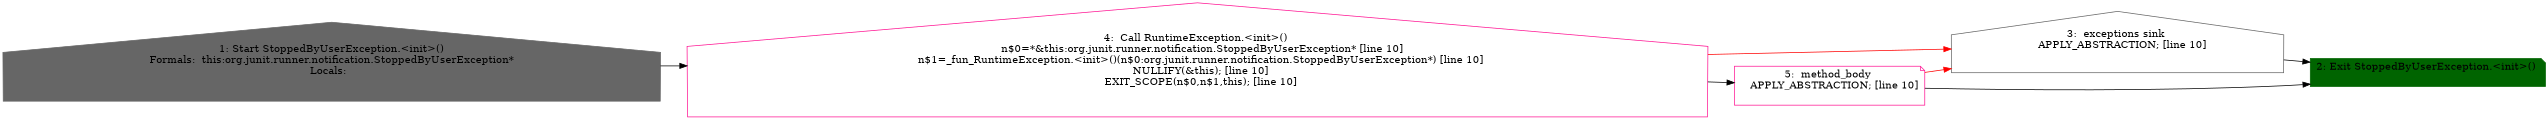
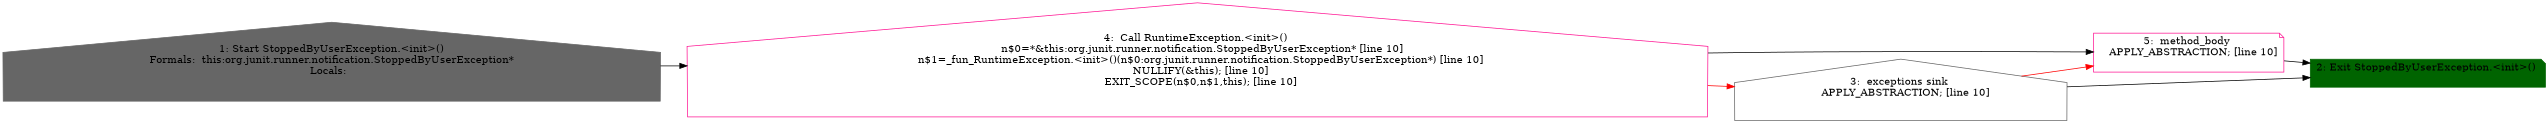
edge "5:  method_body APPLY_ABSTRACTION; [line 10]" -> "3:  exceptions sink APPLY_ABSTRACTION; [line 10]": reversed
